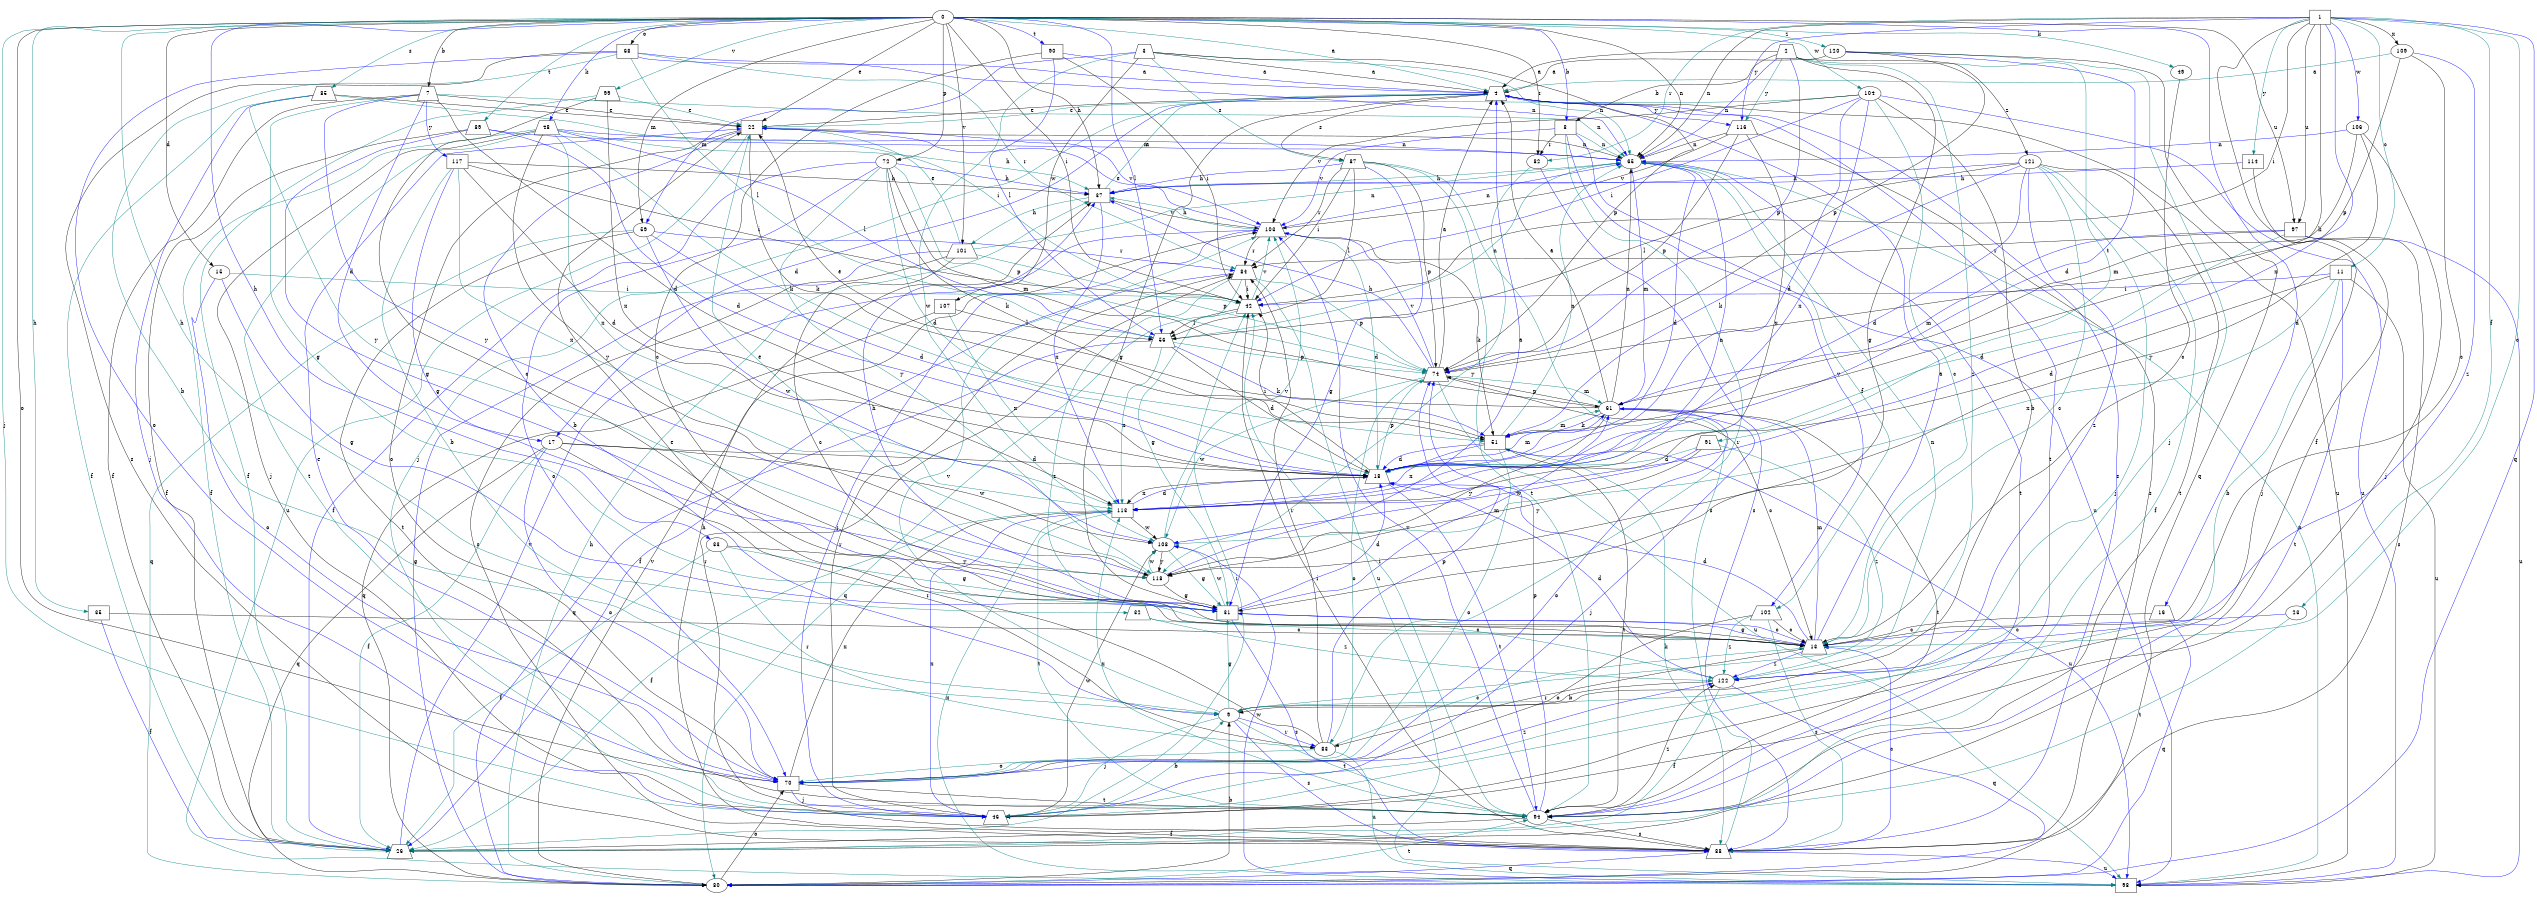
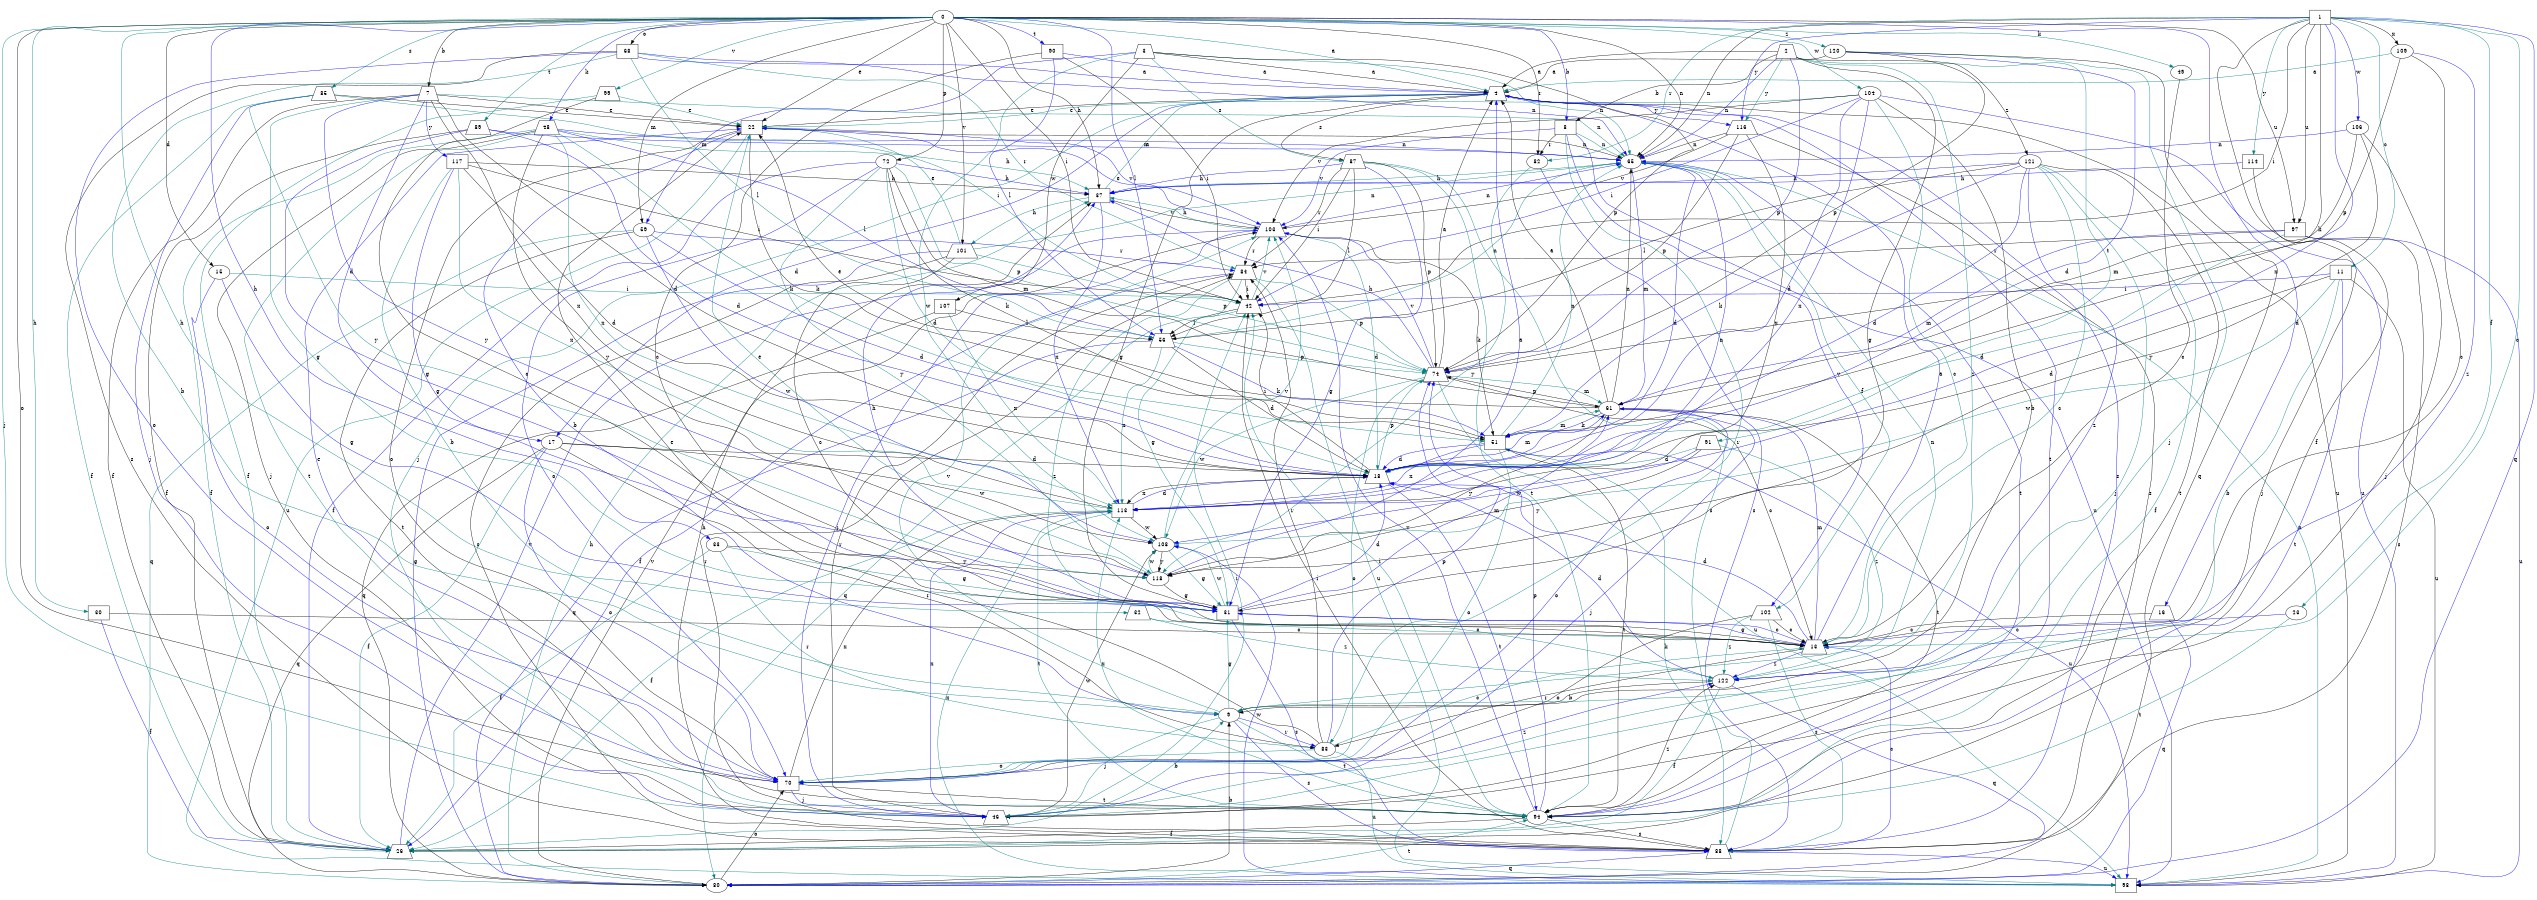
edge "99" -> "113": now "7" -> "113"
edge "11" -> "108": label "x" -> "w"
node "35": label "35" -> "30"
